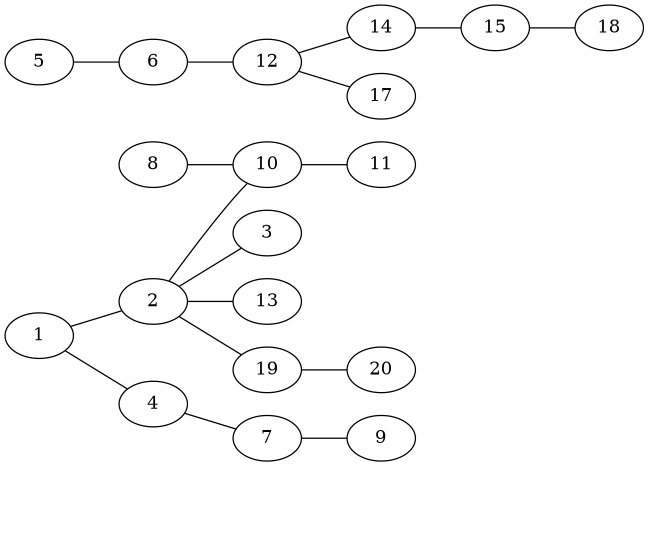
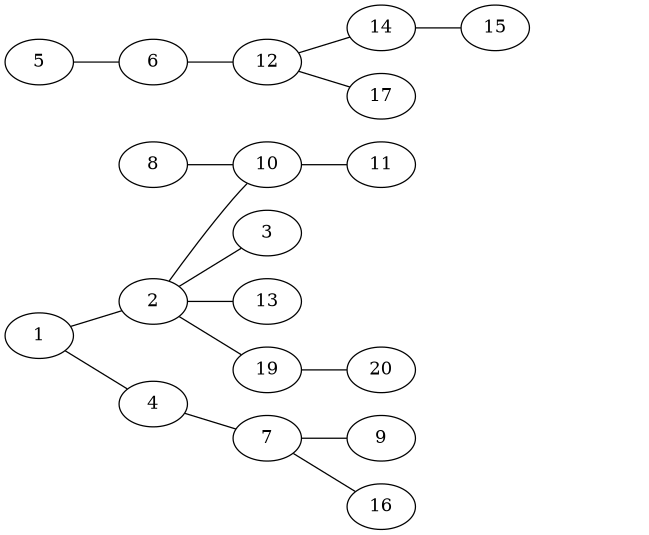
node "18": removed
node "16": added
